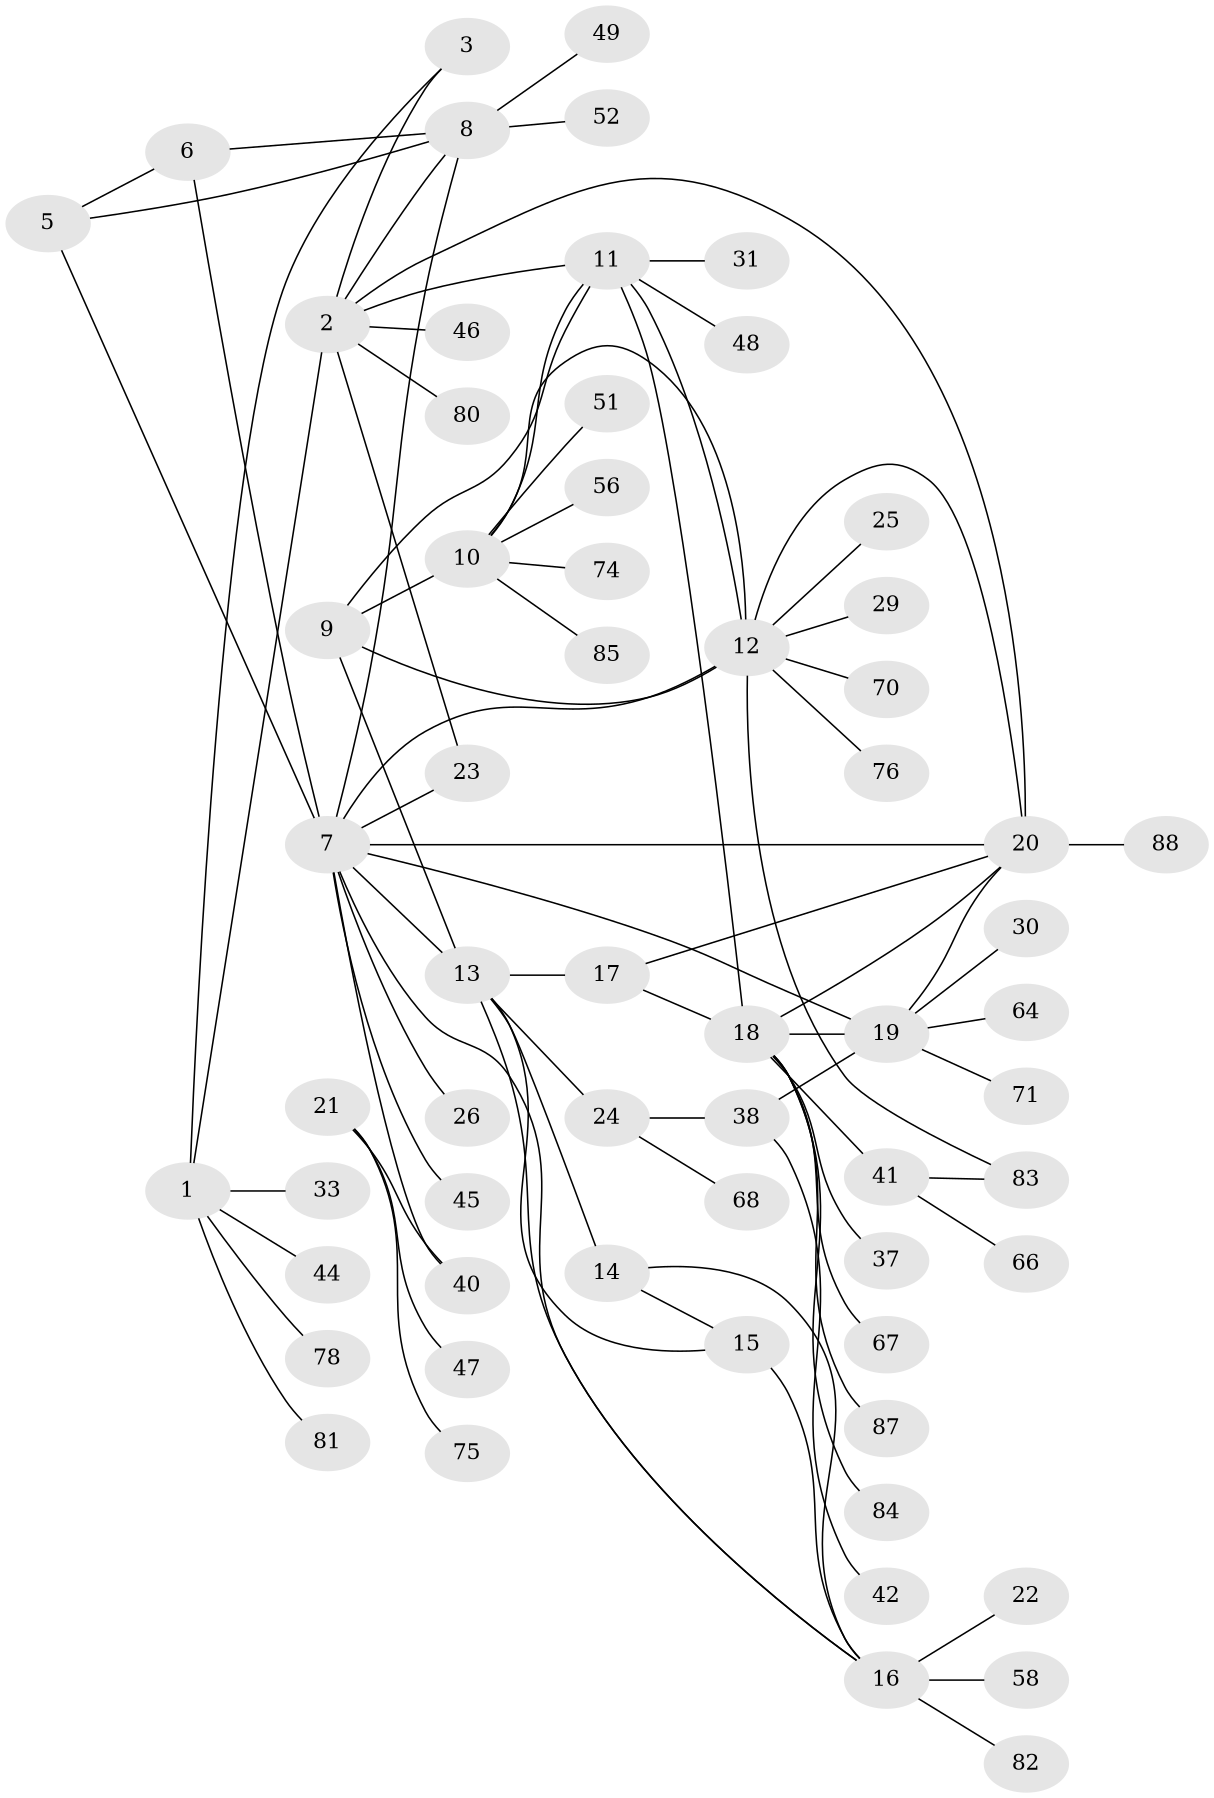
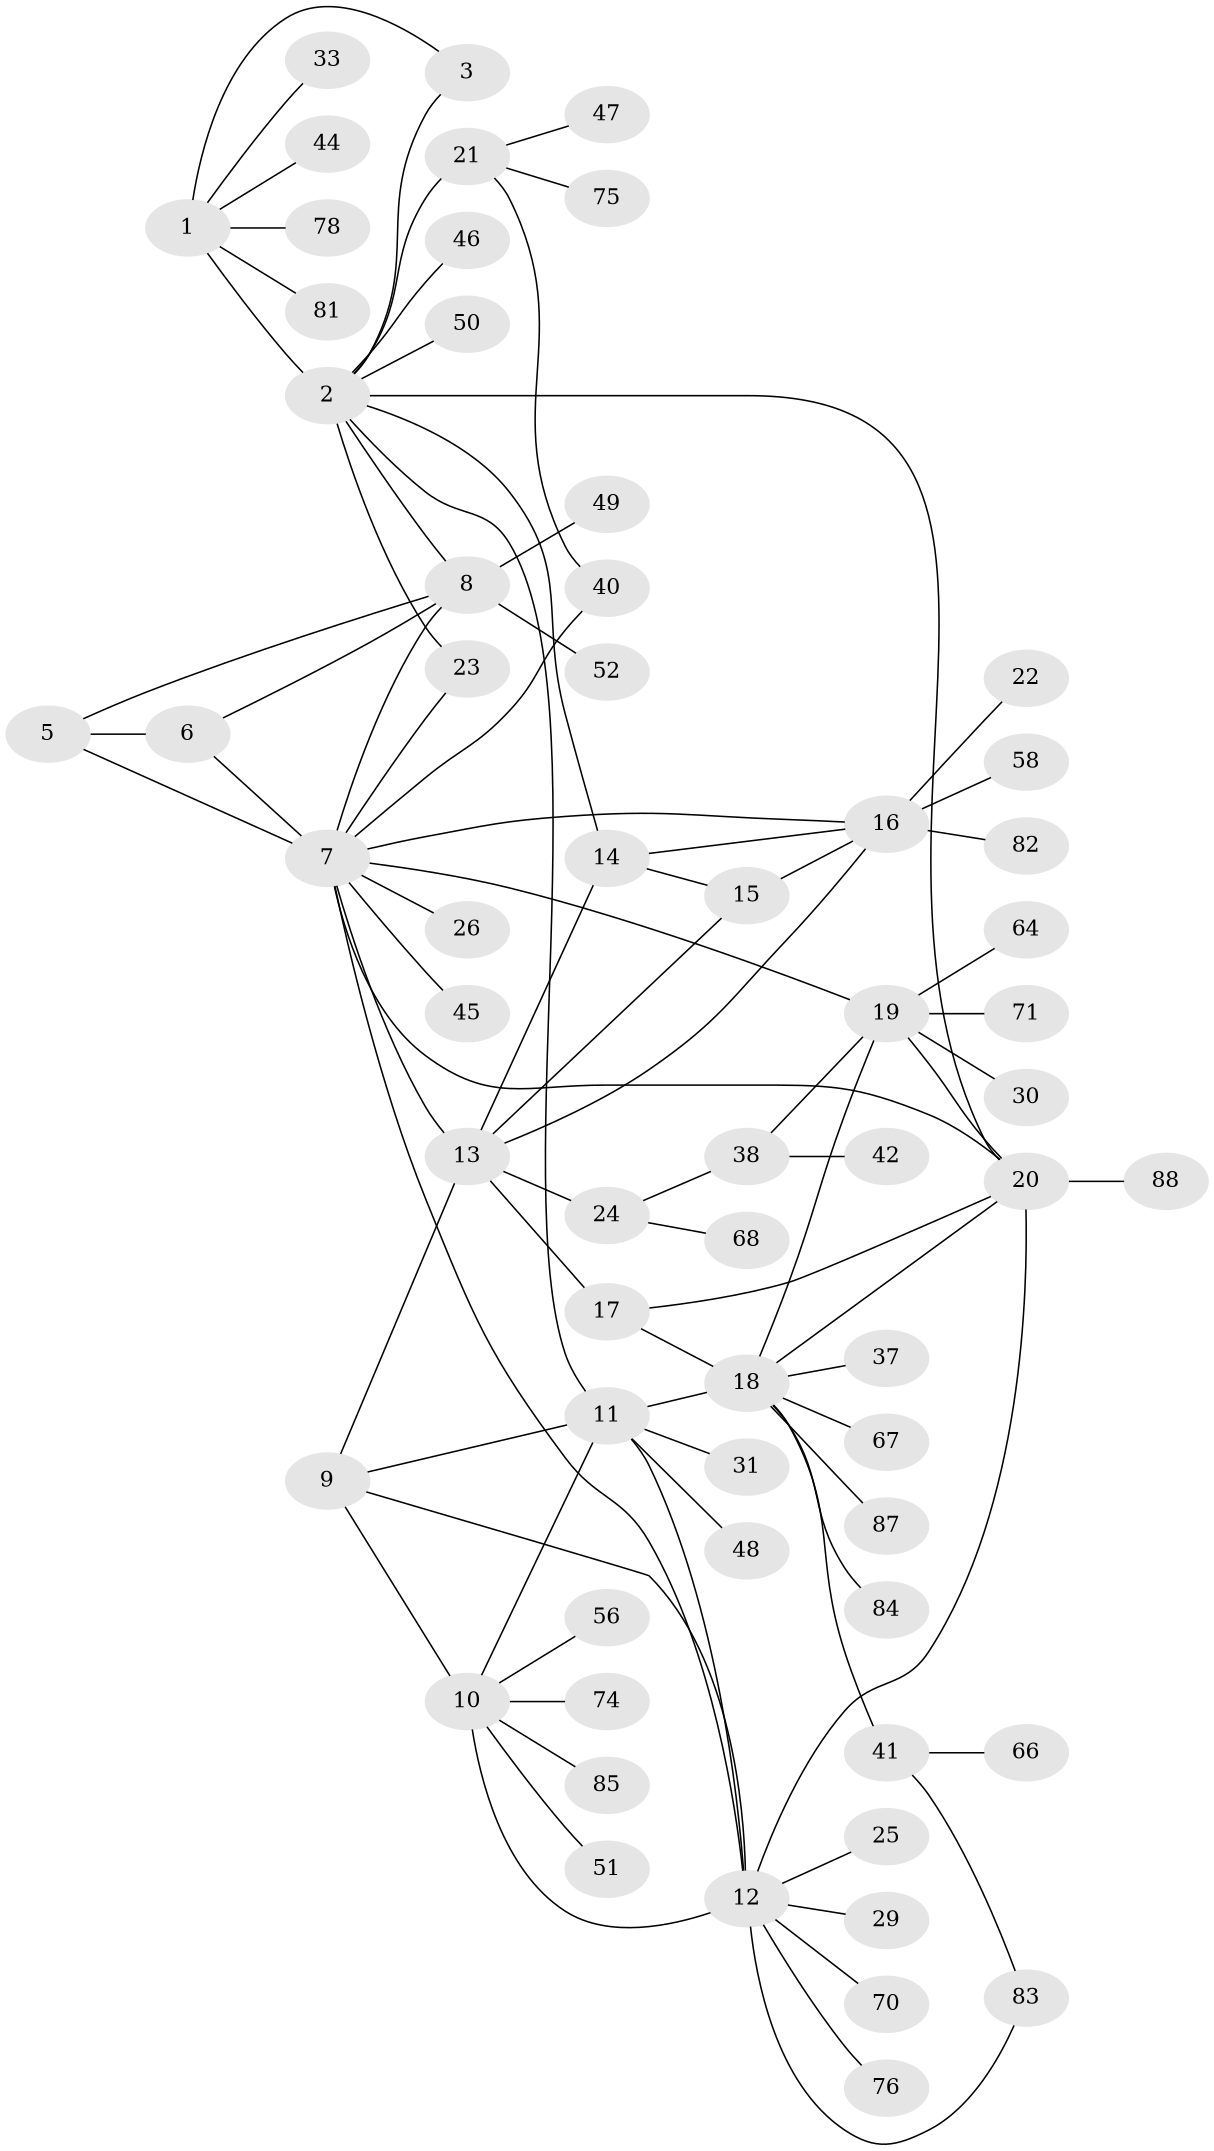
edge "21" -- "2": added
node "80": label "80" -> "50"
edge "2" -- "14": added
